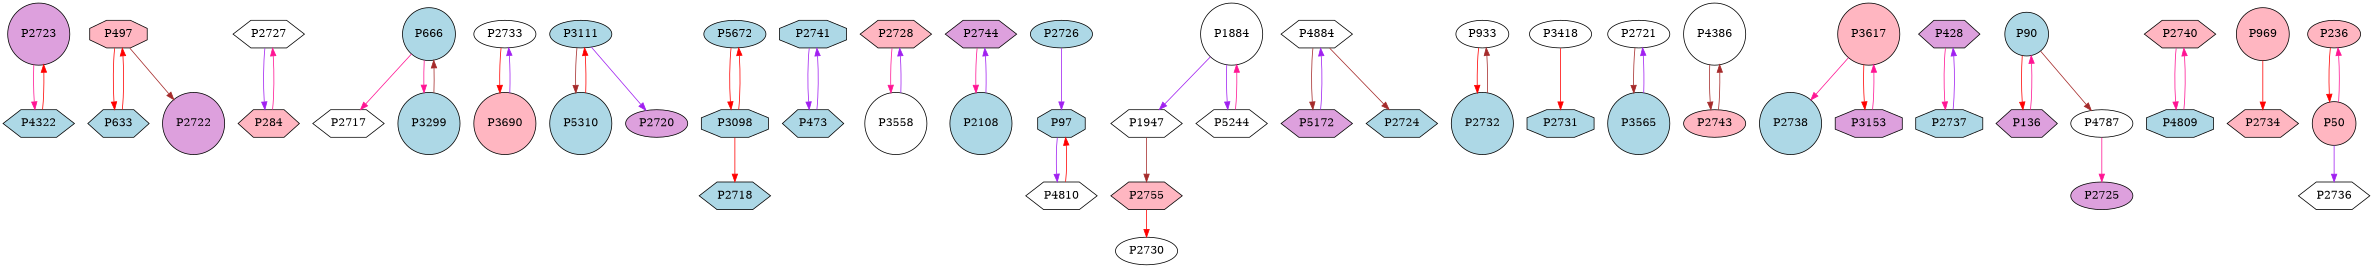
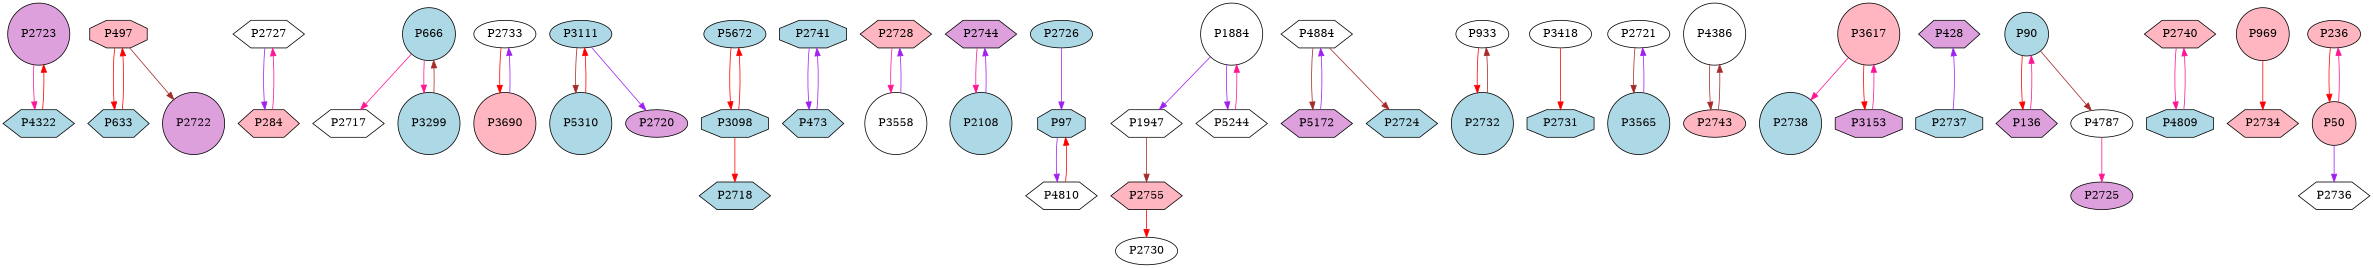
edge "P428" -> "P2737": removed
